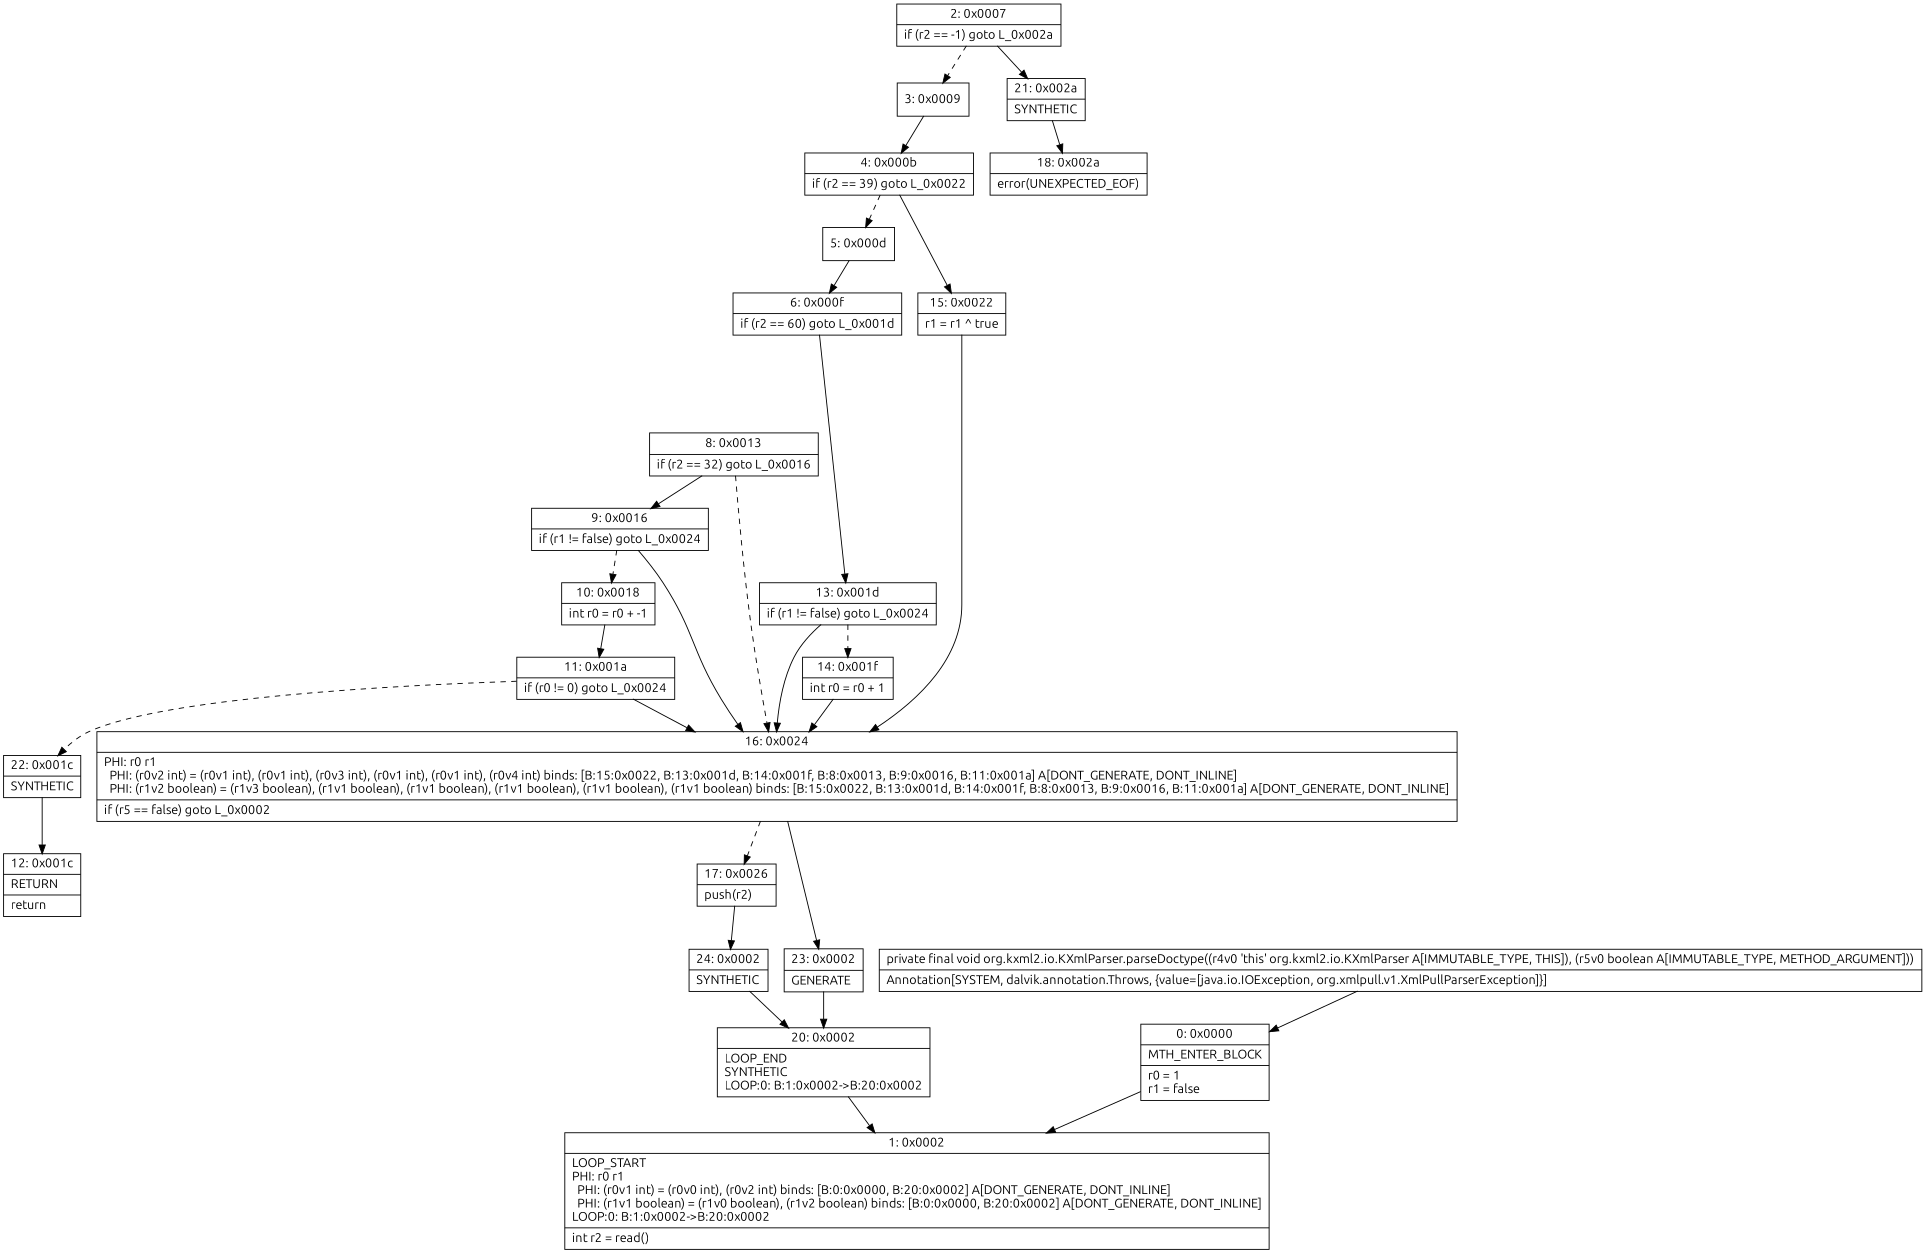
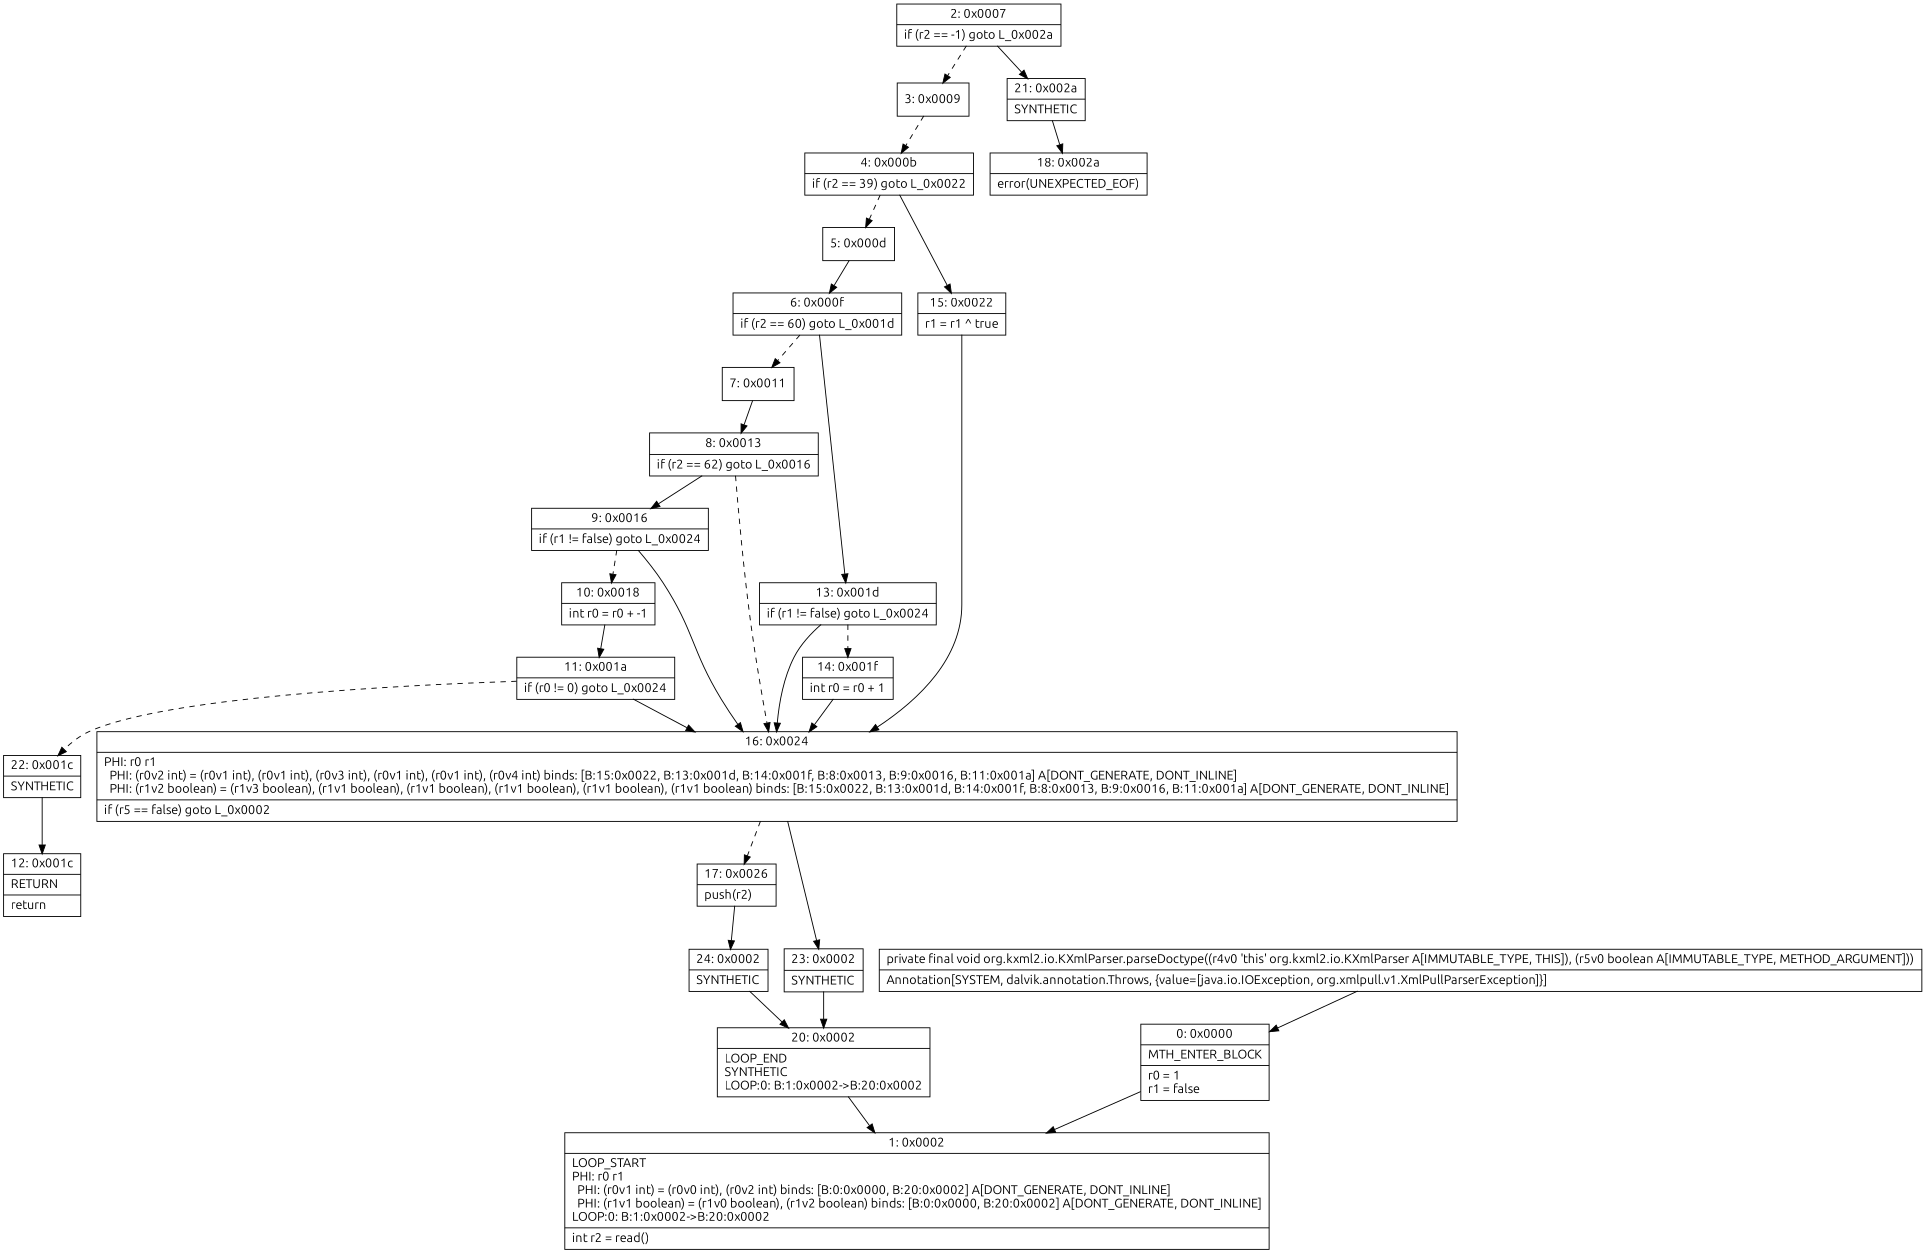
edge "3: 0x0009" -> "4: 0x000b": style solid -> dashed
node "7: 0x0011": added
node "8: 0x0013": text "if (r2 == 32) goto L_0x0016" -> "if (r2 == 62) goto L_0x0016"
node "23: 0x0002": text "GENERATE" -> "SYNTHETIC"
